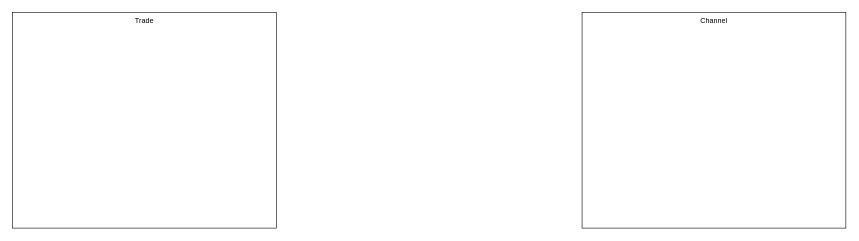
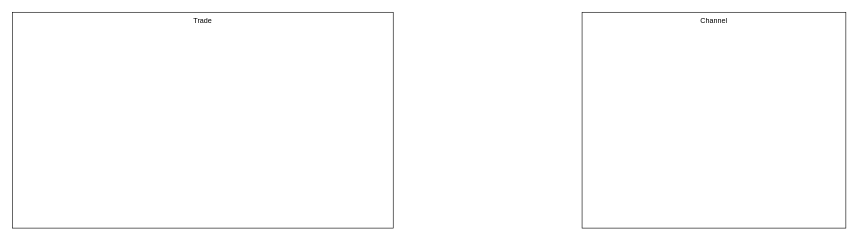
node "Trade": size 264x216 -> 381x216
